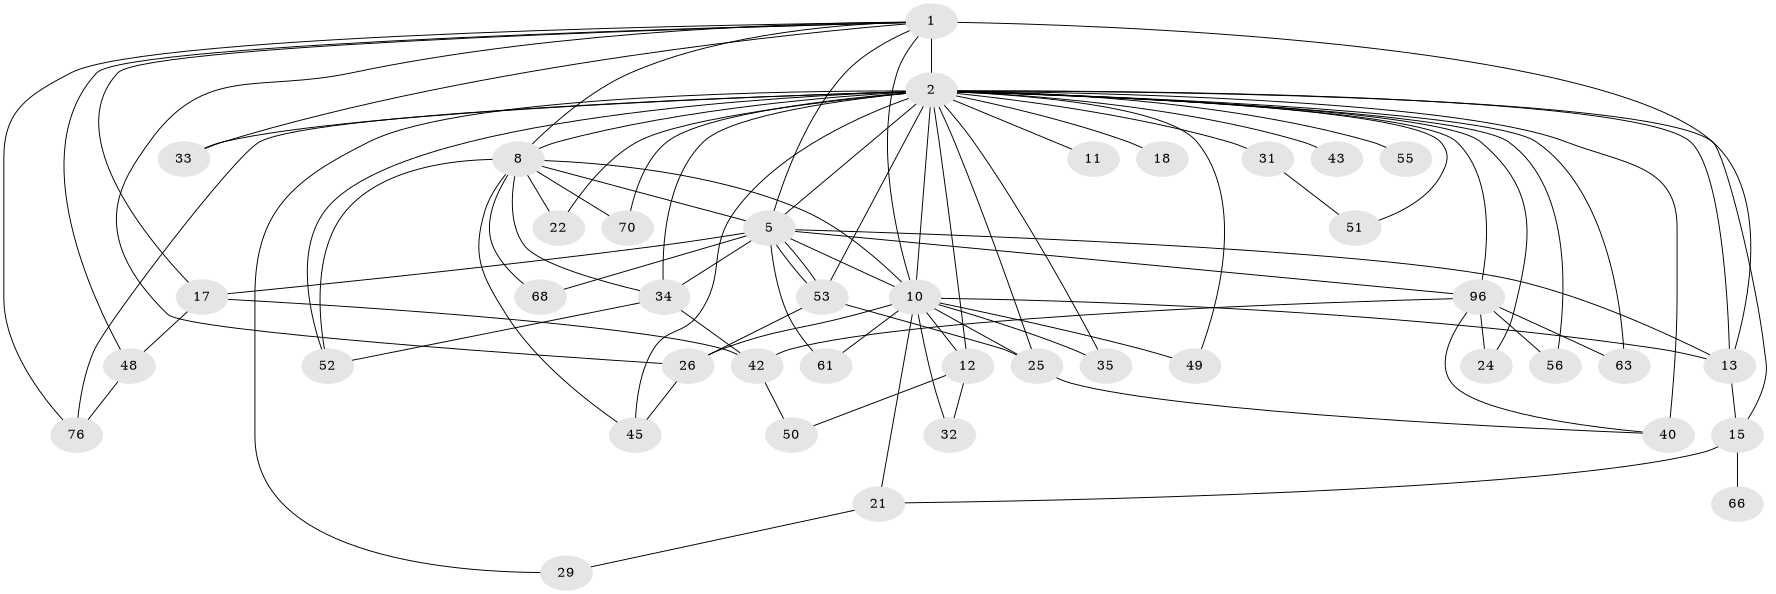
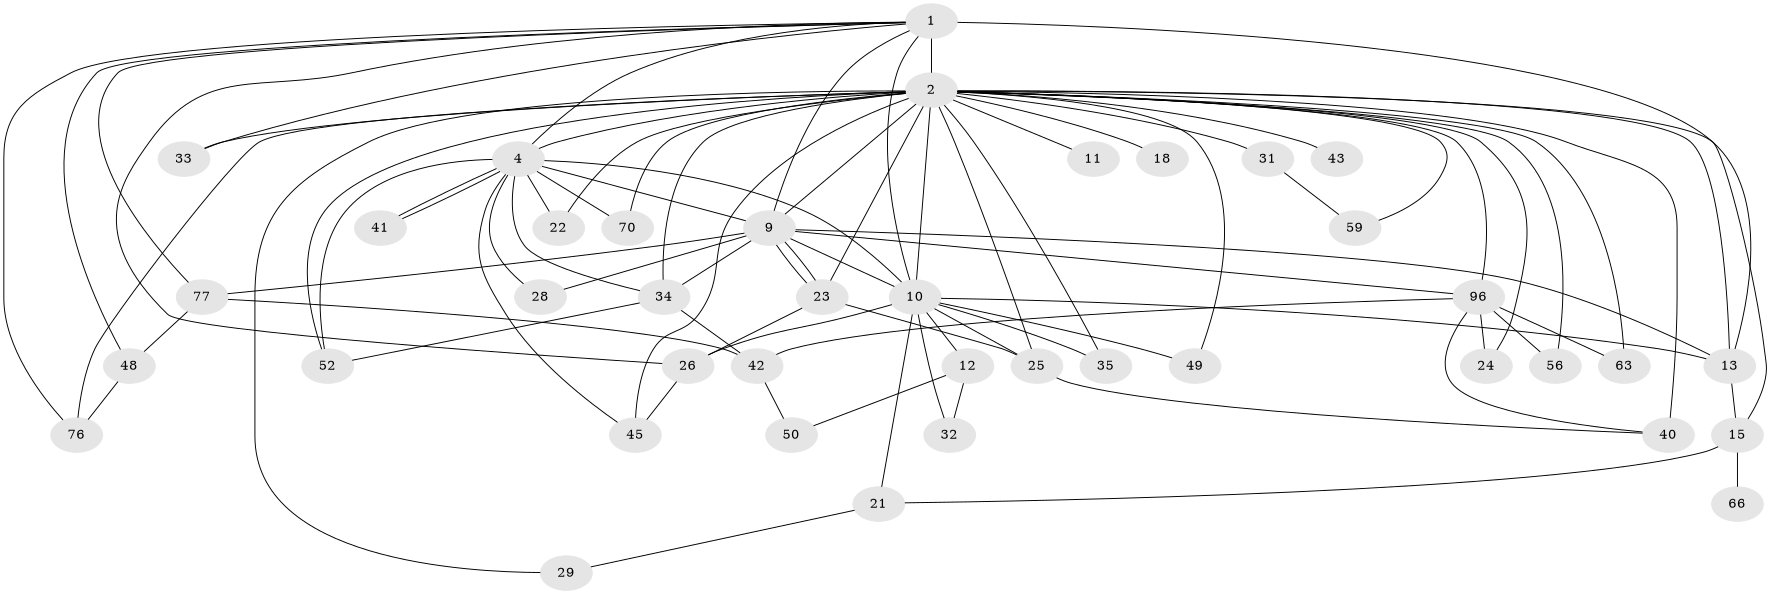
node "8": label "8" -> "4"
node "55": removed
node "41": added
node "5": label "5" -> "9"
edge "2" -- "12": removed
node "51": label "51" -> "59"
node "17": label "17" -> "77"
node "68": label "68" -> "28"
node "53": label "53" -> "23"
node "61": removed
